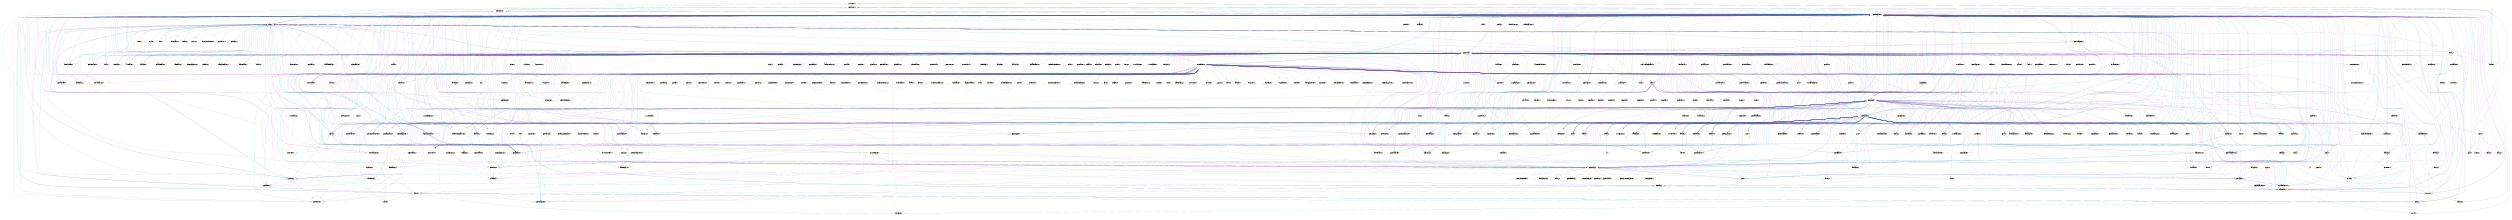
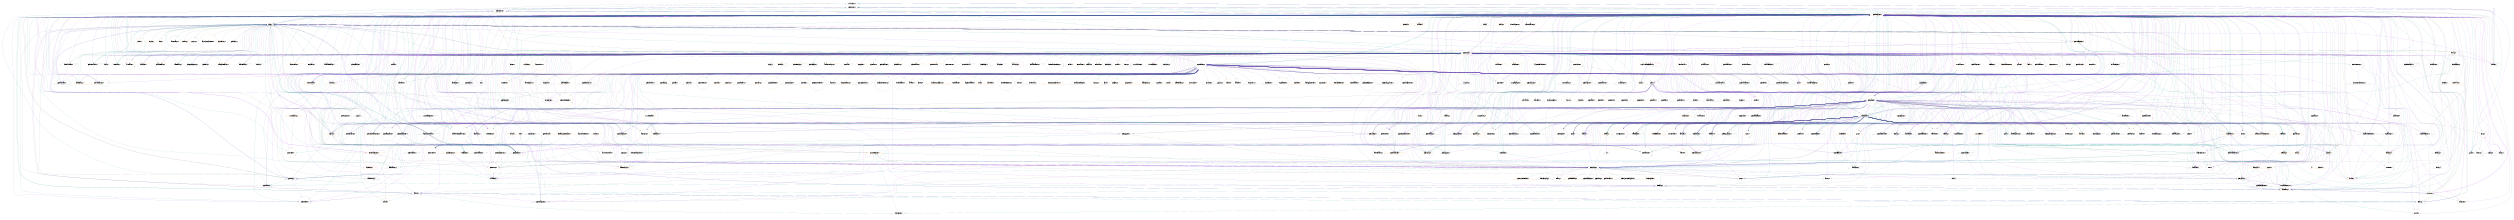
node "gopher.idefix.net:70": label "gopher.idefix.net:70" -> "gopher.idefix.boomlin:70"
